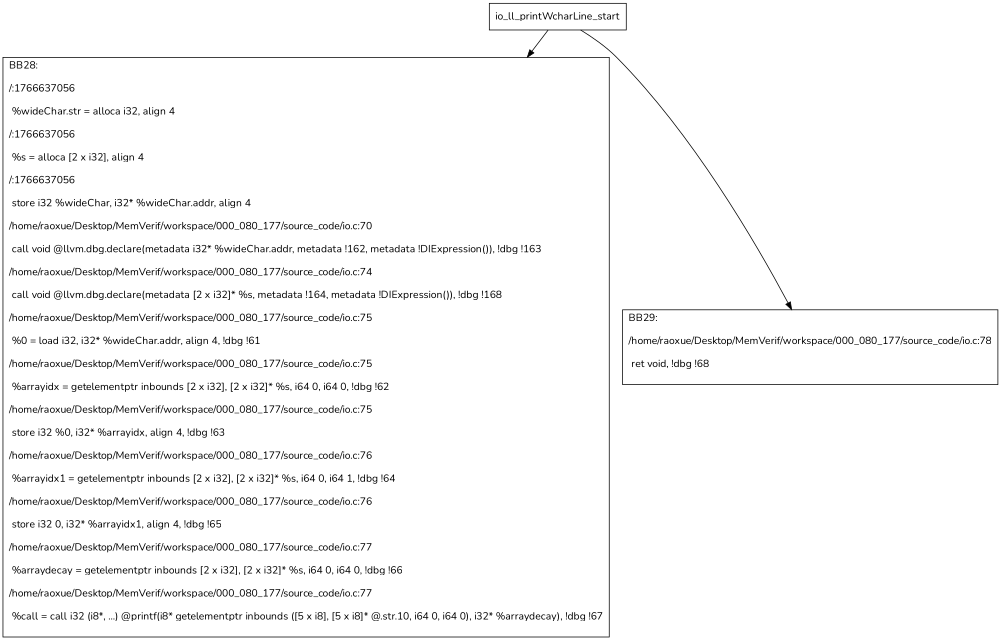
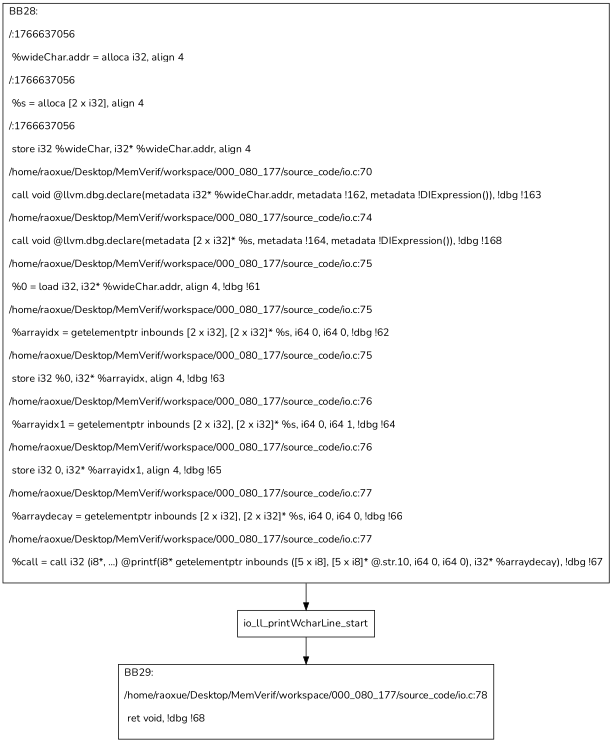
edge "io_ll_printWcharLine_start" -> "BB28:": reversed
node "BB28:": text "%wideChar.str = alloca i32, align 4" -> "%wideChar.addr = alloca i32, align 4"
